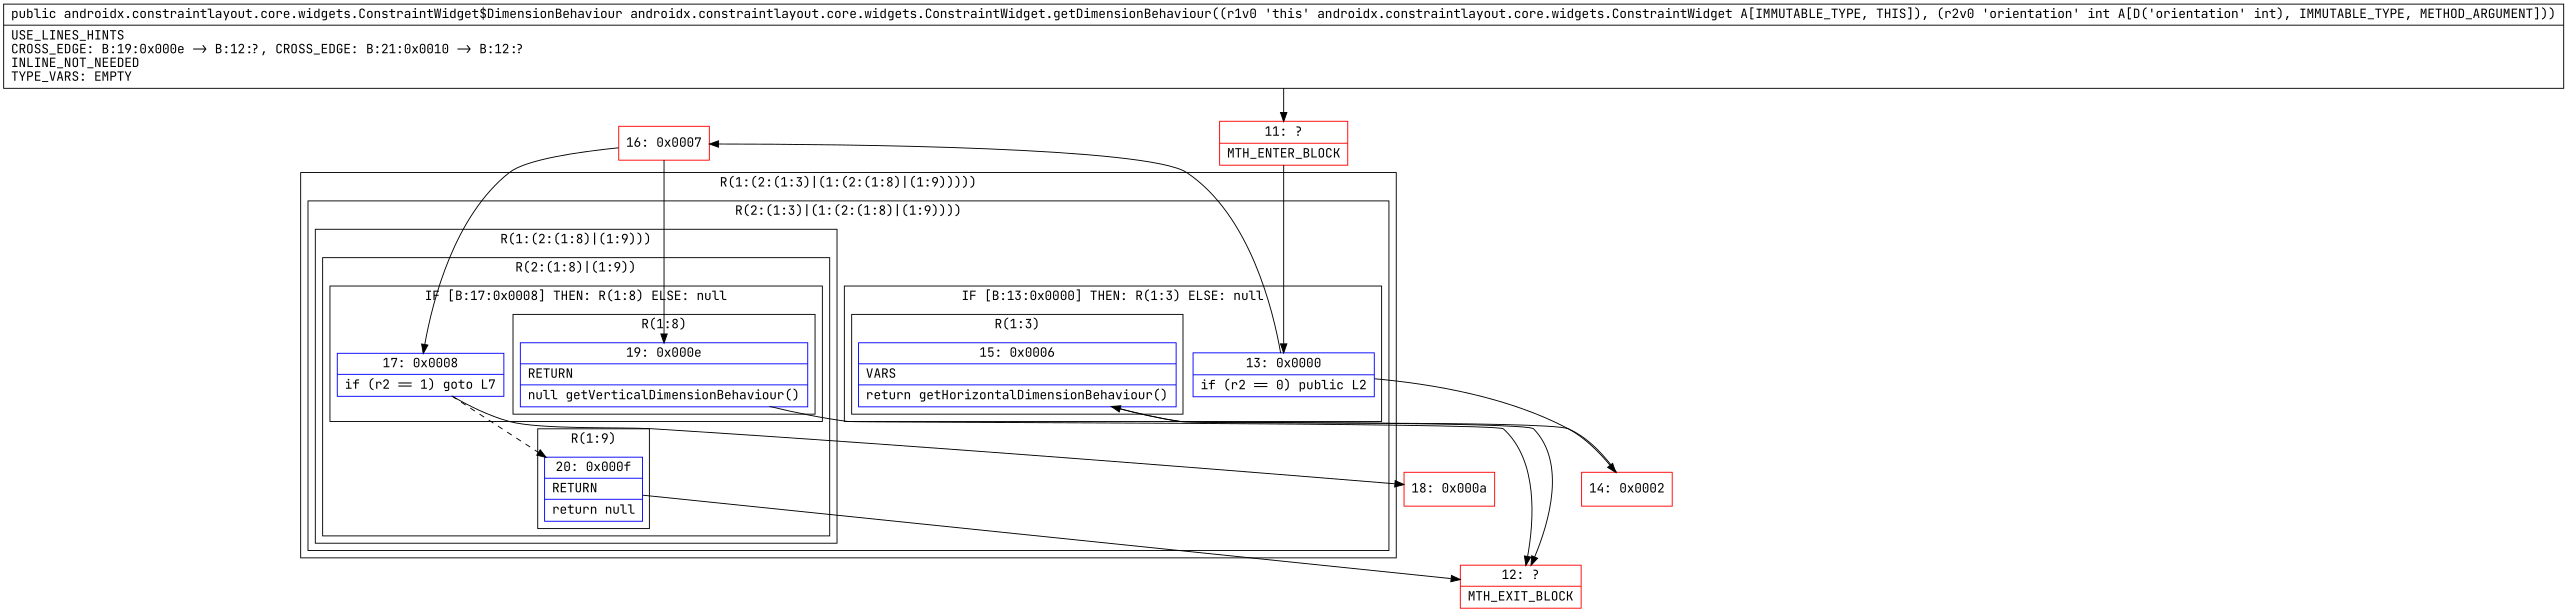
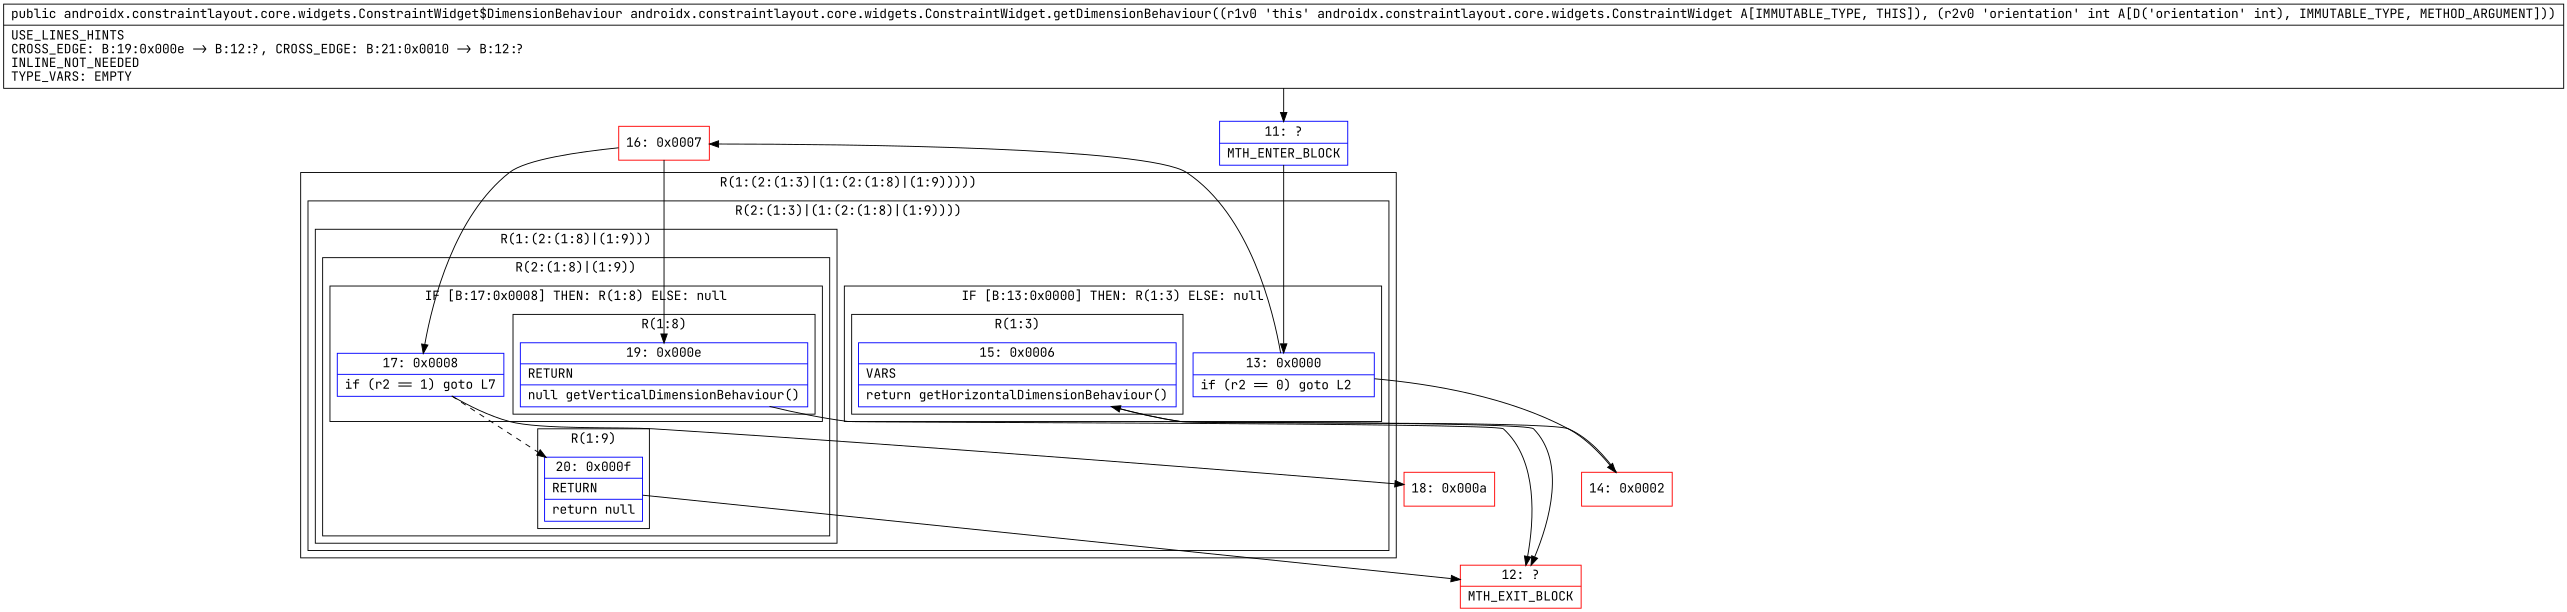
node "11: ?": color red -> blue
node "13: 0x0000": text "if (r2 == 0) public L2" -> "if (r2 == 0) goto L2"
